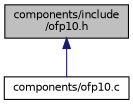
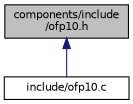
node "components/ofp10.c": label "components/ofp10.c" -> "include/ofp10.c"
